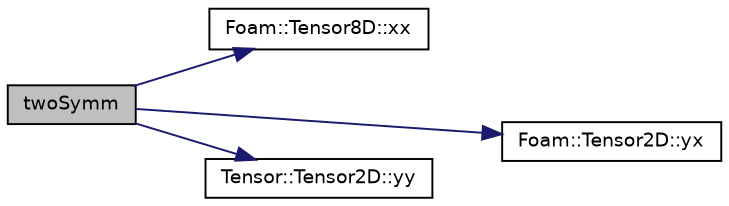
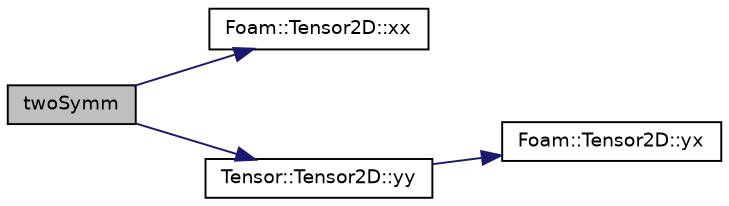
node "Foam::Tensor8D::xx": label "Foam::Tensor8D::xx" -> "Foam::Tensor2D::xx"
edge "twoSymm" -> "Foam::Tensor2D::yx": now "Tensor::Tensor2D::yy" -> "Foam::Tensor2D::yx"
